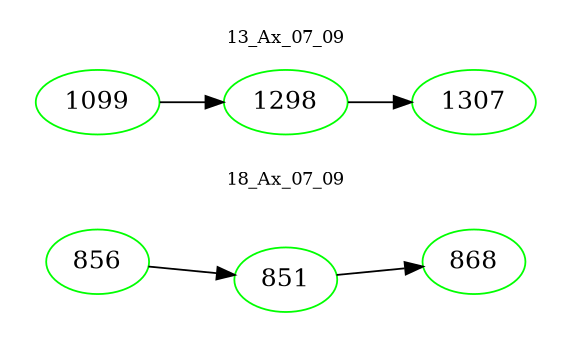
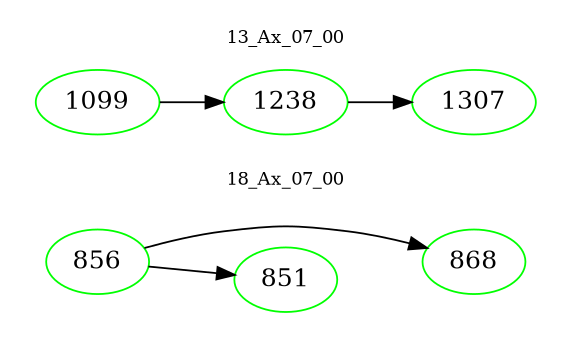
cluster "13_Ax_07_09": label "13_Ax_07_09" -> "13_Ax_07_00"
node "1298": label "1298" -> "1238"
cluster "18_Ax_07_09": label "18_Ax_07_09" -> "18_Ax_07_00"
edge "851" -> "868": now "856" -> "868"
